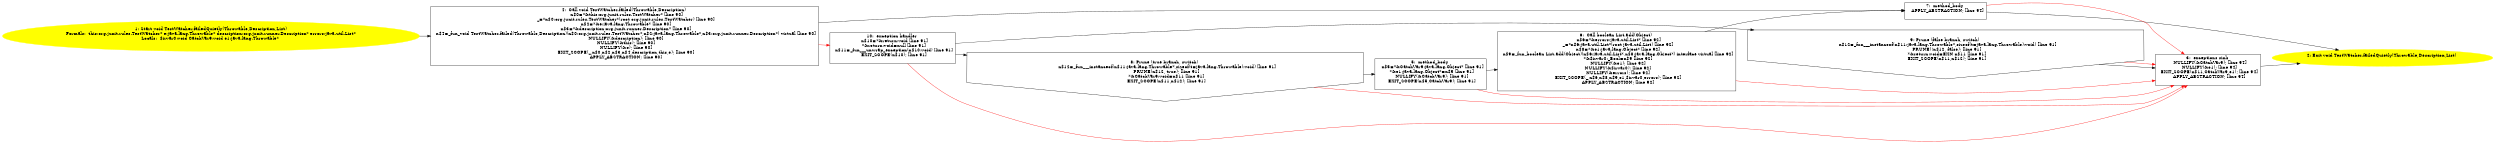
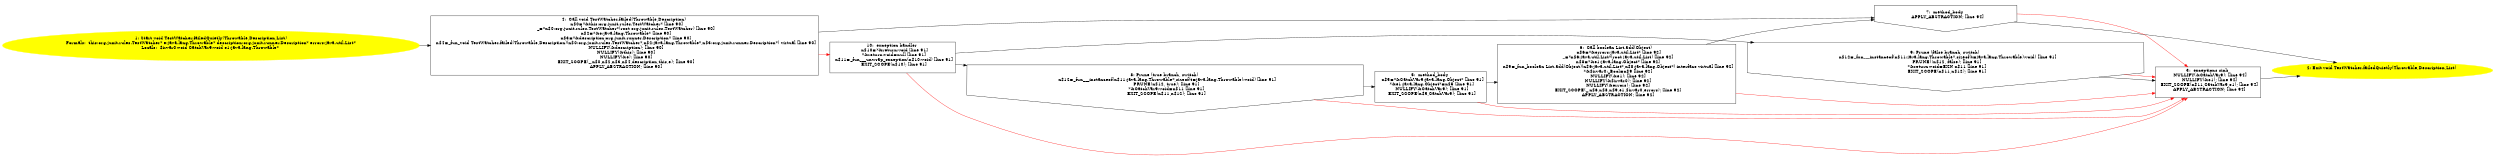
node "7:  method_body APPLY_ABSTRACTION; [line 94]": shape box -> invhouse
